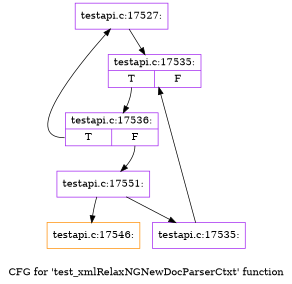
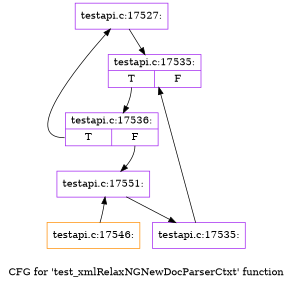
edge "testapi.c:17551:" -> "testapi.c:17546:": reversed
